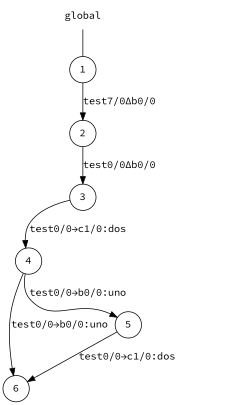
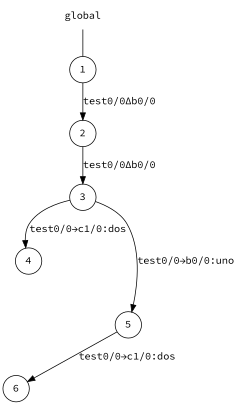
edge "1" -> "2": label "test7/0Δb0/0" -> "test0/0Δb0/0"
edge "4" -> "5": now "3" -> "5"
edge "4" -> "6": removed, label "test0/0→b0/0:uno"
